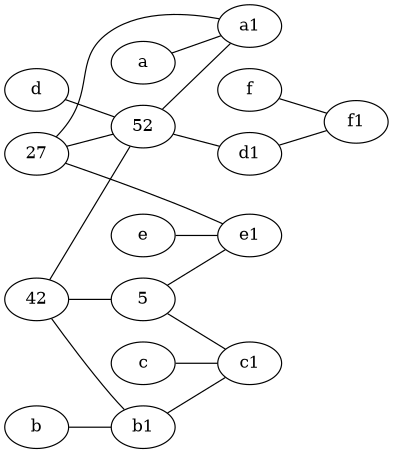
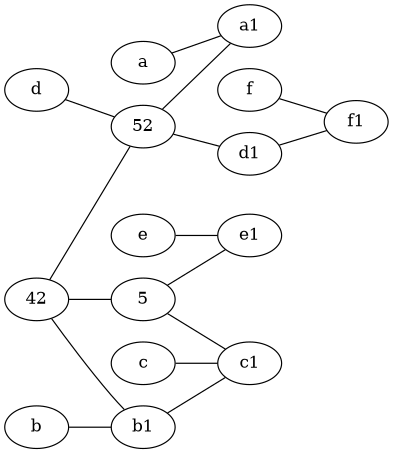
node "27": removed
